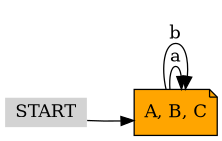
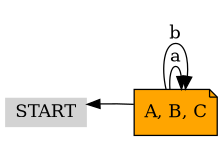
edge "START" -> "A, B, C": reversed
